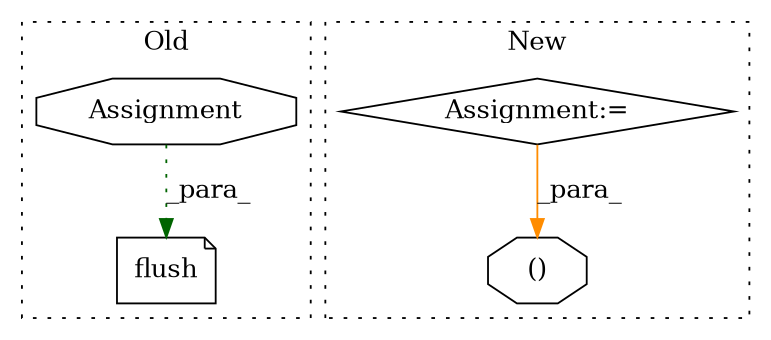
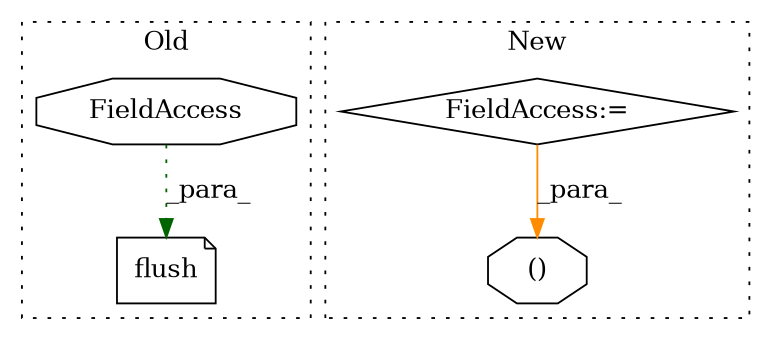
node "Assignment": label "Assignment" -> "FieldAccess"
node "Assignment:=": label "Assignment:=" -> "FieldAccess:="
